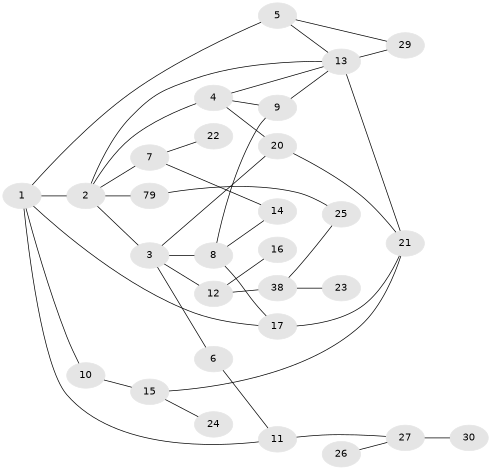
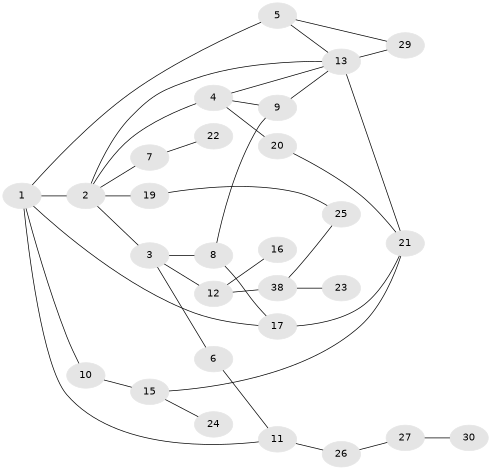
node "79": label "79" -> "19"
edge "20" -- "3": removed
node "14": removed
edge "27" -- "11": now "26" -- "11"
